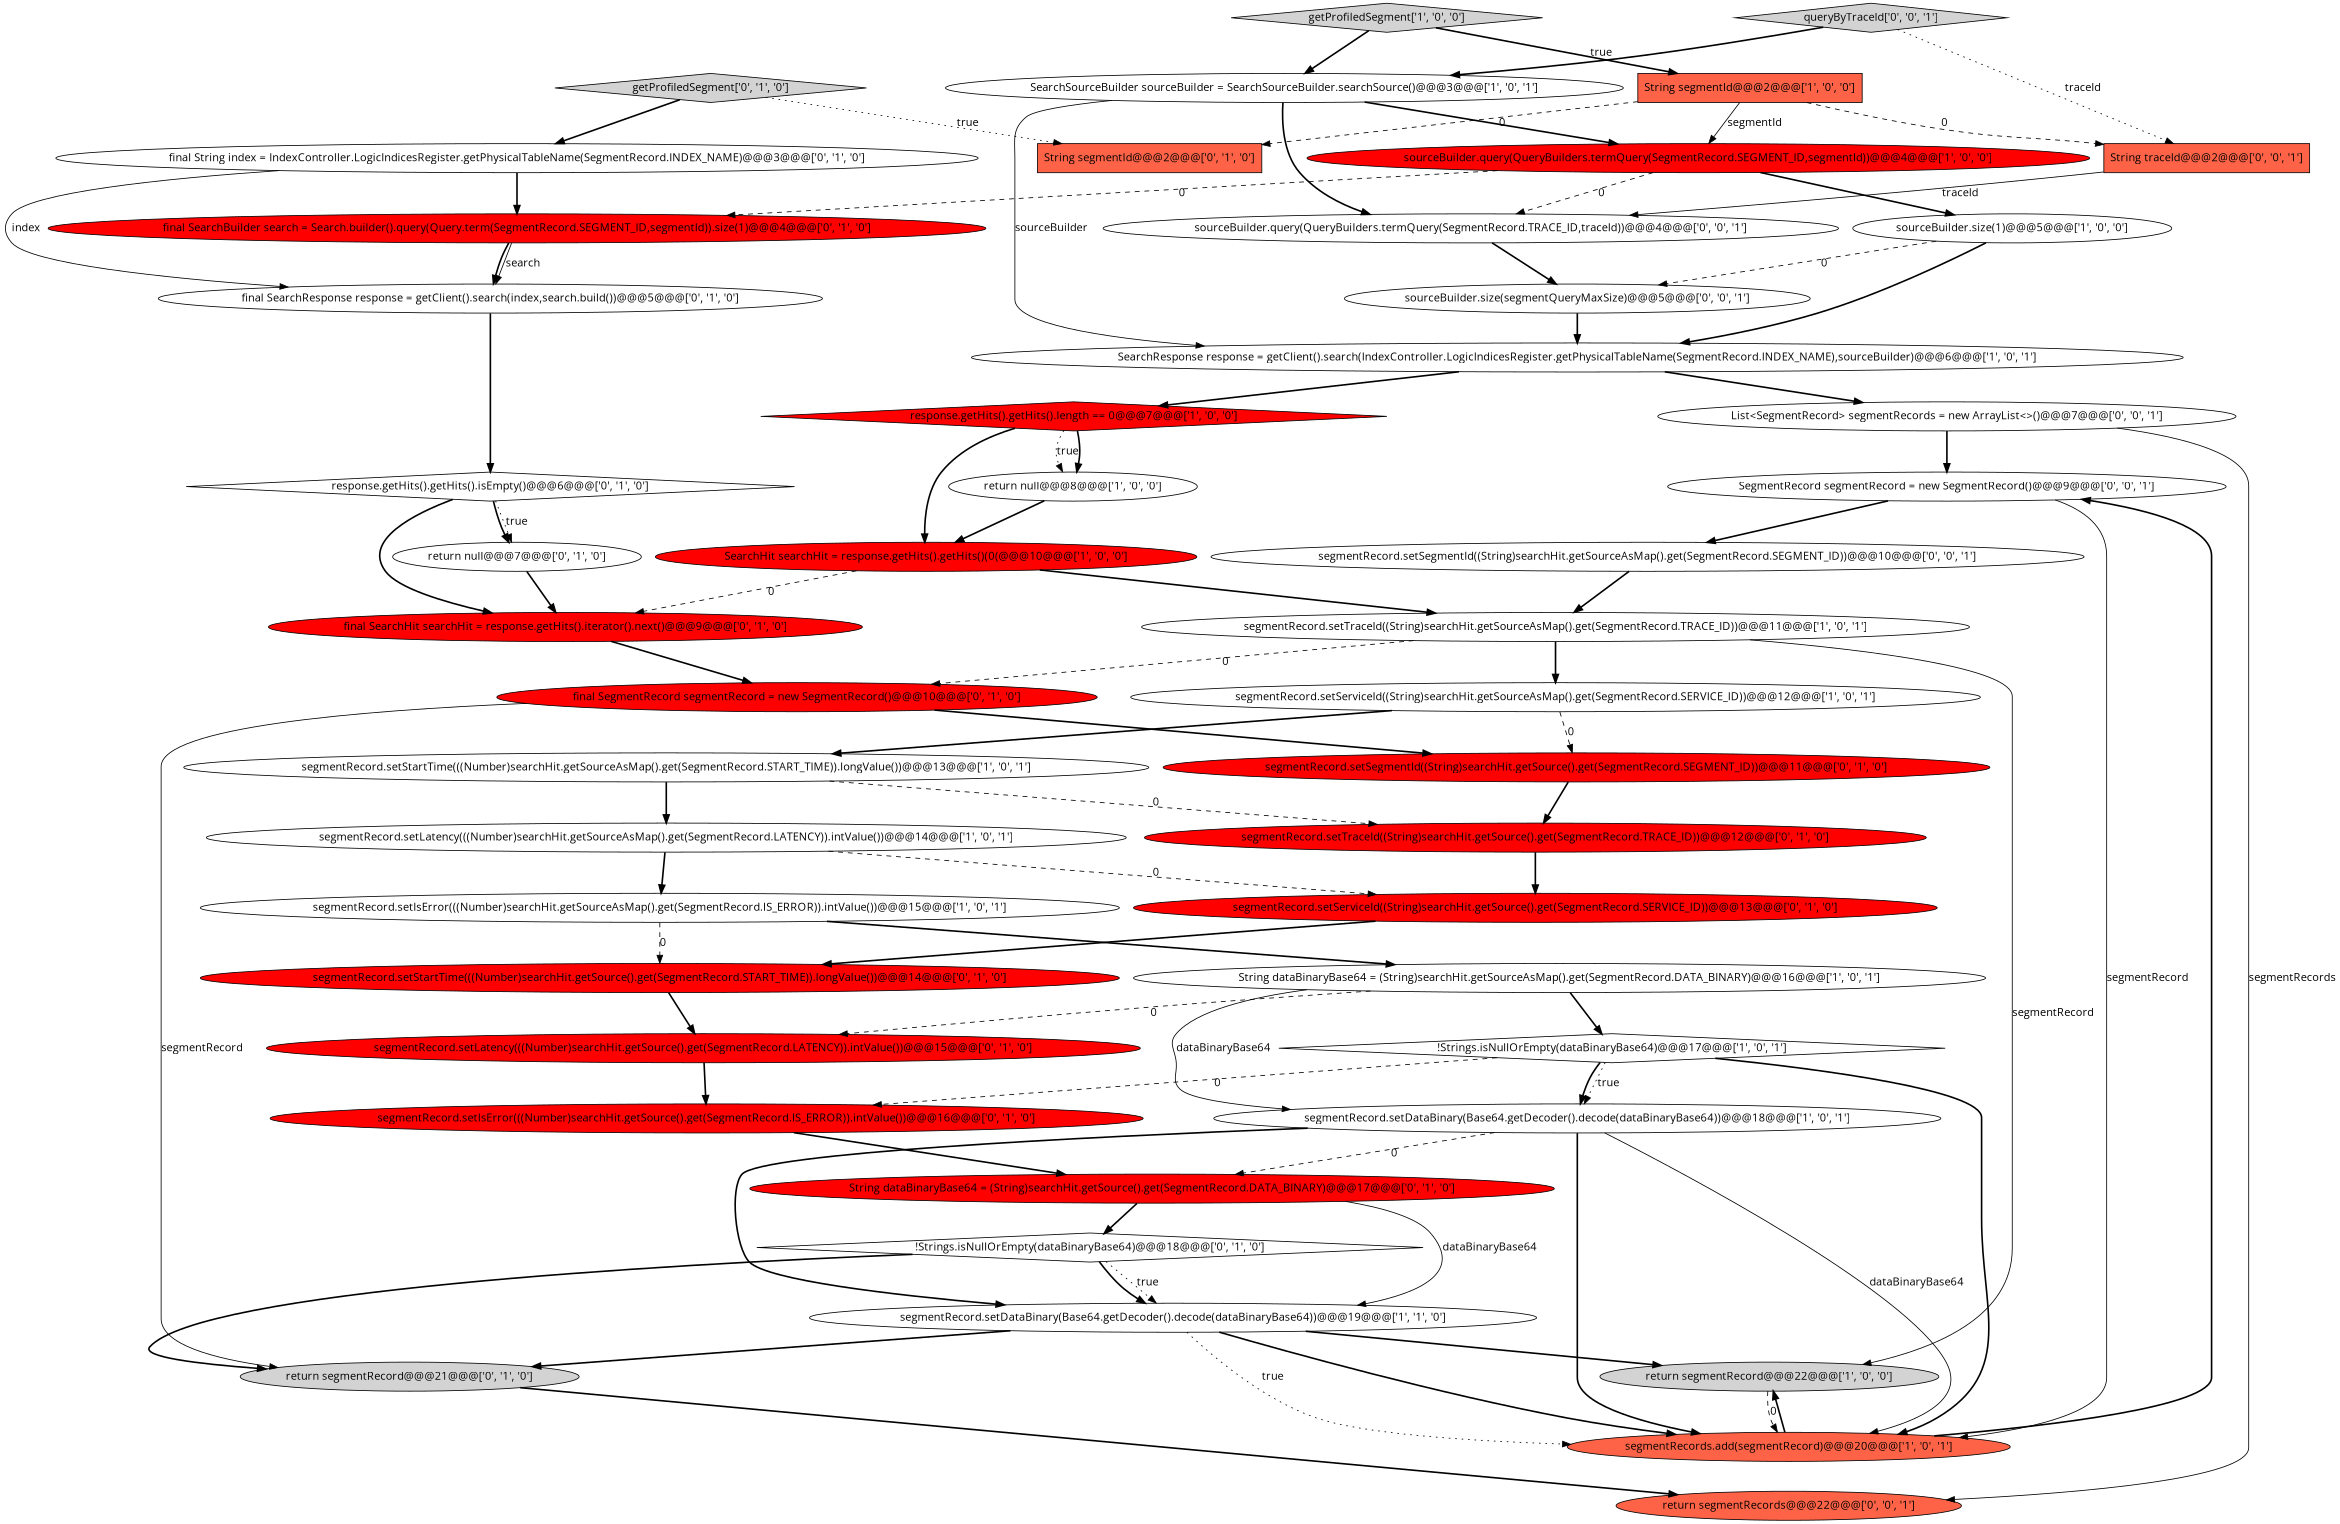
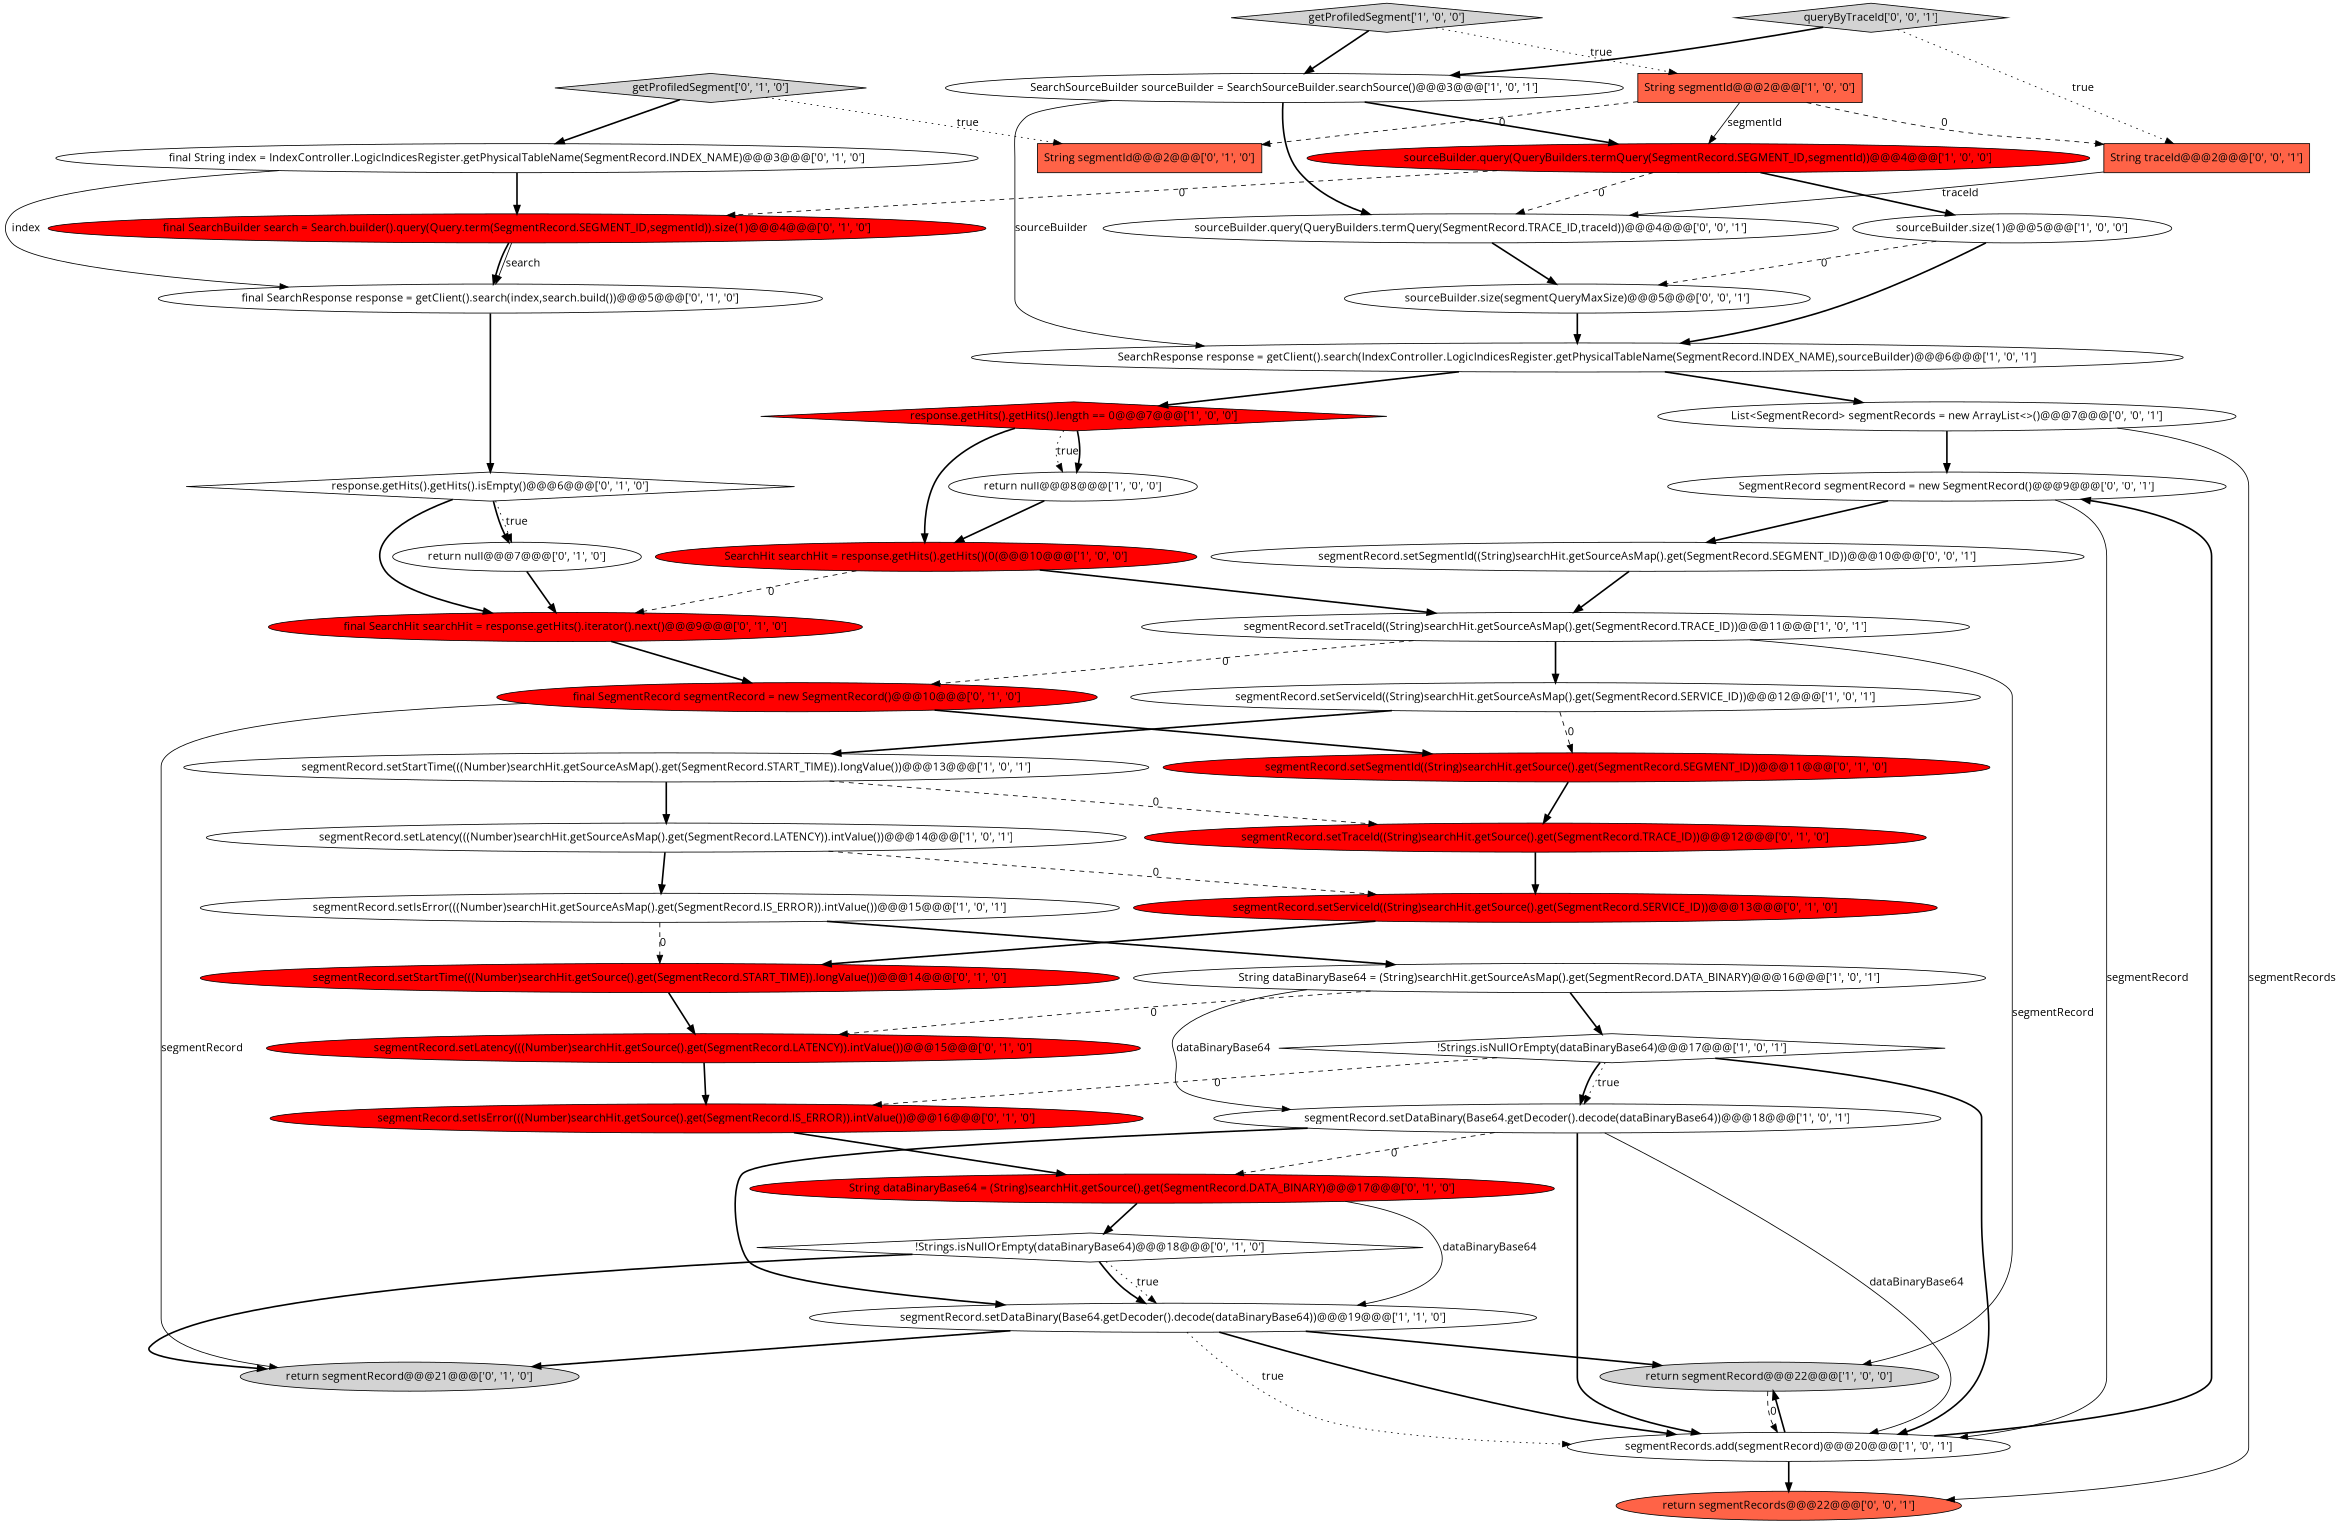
edge "getProfiledSegment['1', '0', '0']" -> "String segmentId@@@2@@@['1', '0', '0']": style bold -> dotted
edge "queryByTraceId['0', '0', '1']" -> "String traceId@@@2@@@['0', '0', '1']": label "traceId" -> "true"
edge "return segmentRecord@@@21@@@['0', '1', '0']" -> "return segmentRecords@@@22@@@['0', '0', '1']": now "segmentRecords.add(segmentRecord)@@@20@@@['1', '0', '1']" -> "return segmentRecords@@@22@@@['0', '0', '1']"
node "segmentRecords.add(segmentRecord)@@@20@@@['1', '0', '1']": fillcolor tomato -> white
